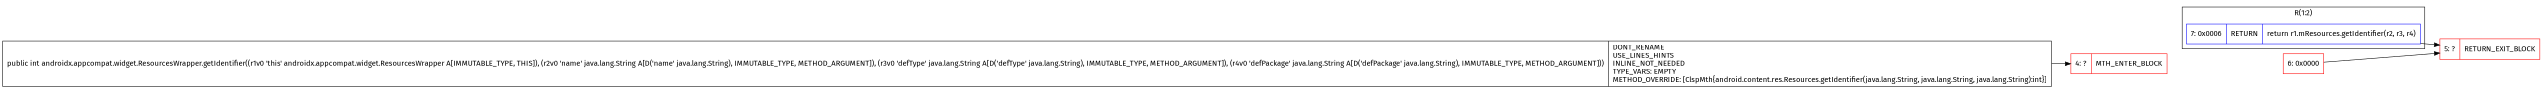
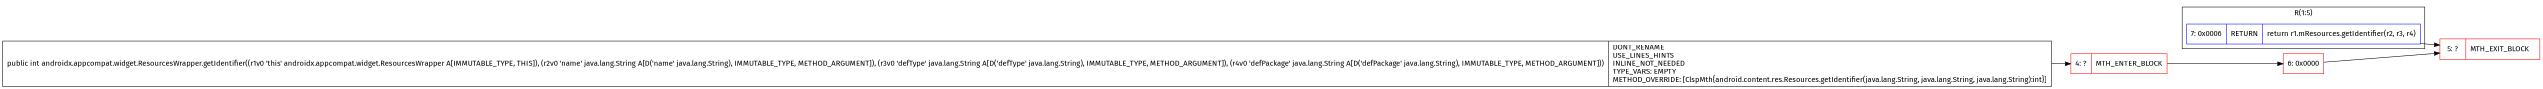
cluster "R(1:2)": label "R(1:2)" -> "R(1:5)"
node "5: ?": text "RETURN_EXIT_BLOCK" -> "MTH_EXIT_BLOCK"
edge "4: ?" -> "6: 0x0000": added
